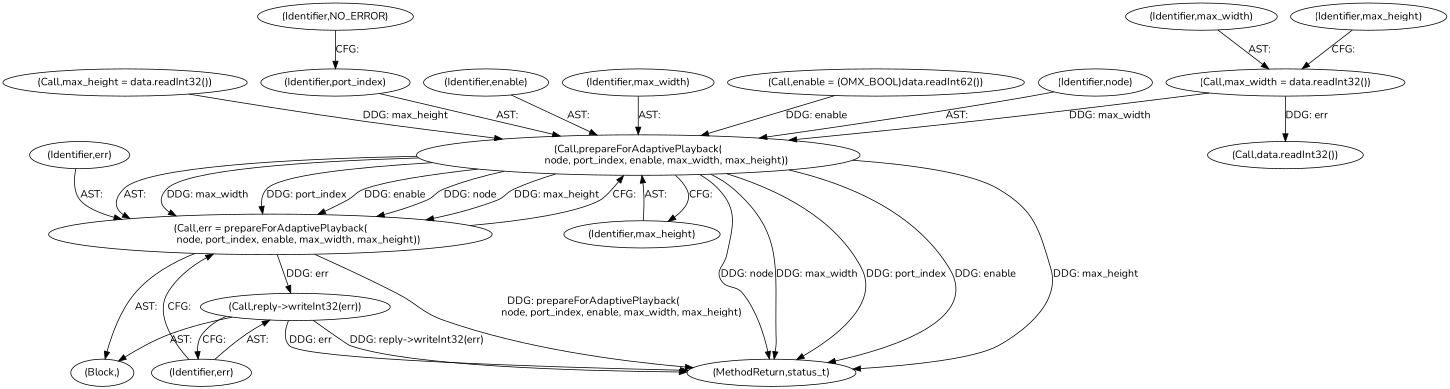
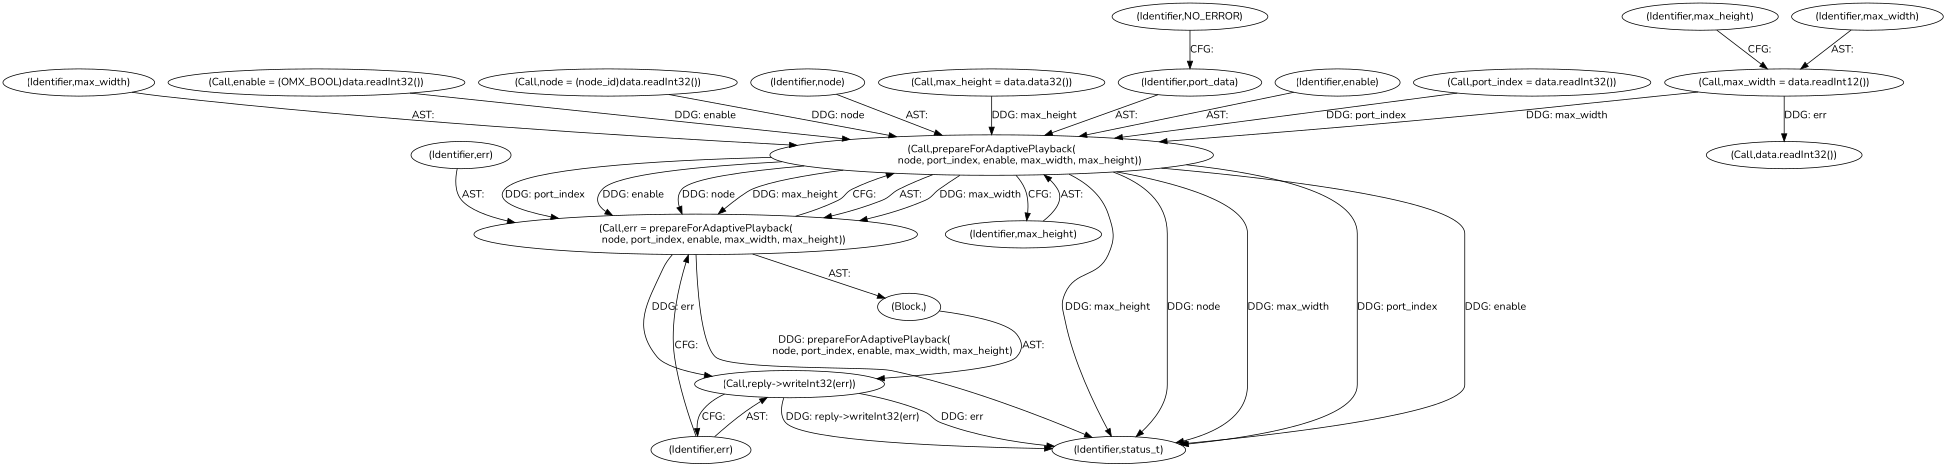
node "(Call,max_height = data.readInt32())": label "(Call,max_height = data.readInt32())" -> "(Call,max_height = data.data32())"
node "(Identifier,port_index)": label "(Identifier,port_index)" -> "(Identifier,port_data)"
node "(Call,node = (node_id)data.readInt32())": added
node "(Call,enable = (OMX_BOOL)data.readInt62())": label "(Call,enable = (OMX_BOOL)data.readInt62())" -> "(Call,enable = (OMX_BOOL)data.readInt32())"
node "(Call,max_width = data.readInt32())": label "(Call,max_width = data.readInt32())" -> "(Call,max_width = data.readInt12())"
node "(Call,port_index = data.readInt32())": added
edge "(Call,reply->writeInt32(err))" -> "(Block,)": reversed
node "(MethodReturn,status_t)": label "(MethodReturn,status_t)" -> "(Identifier,status_t)"
